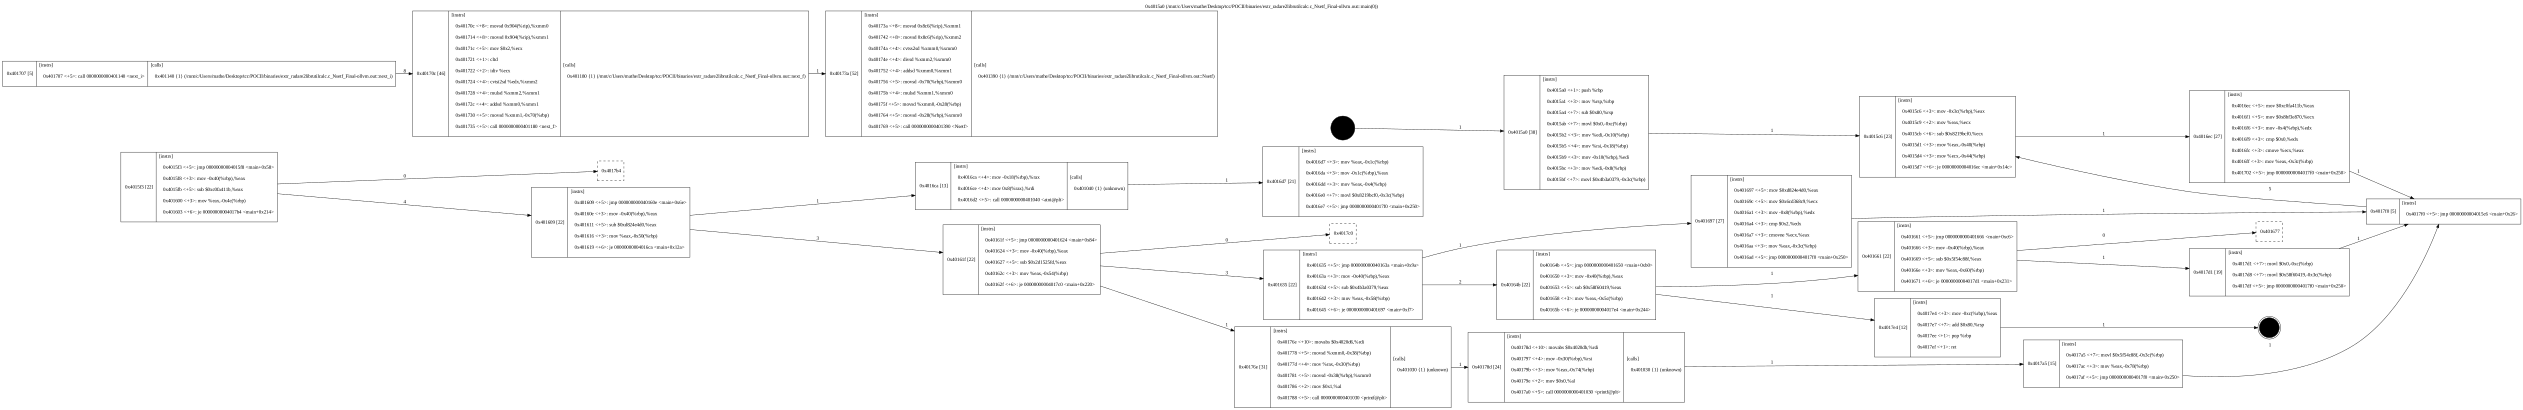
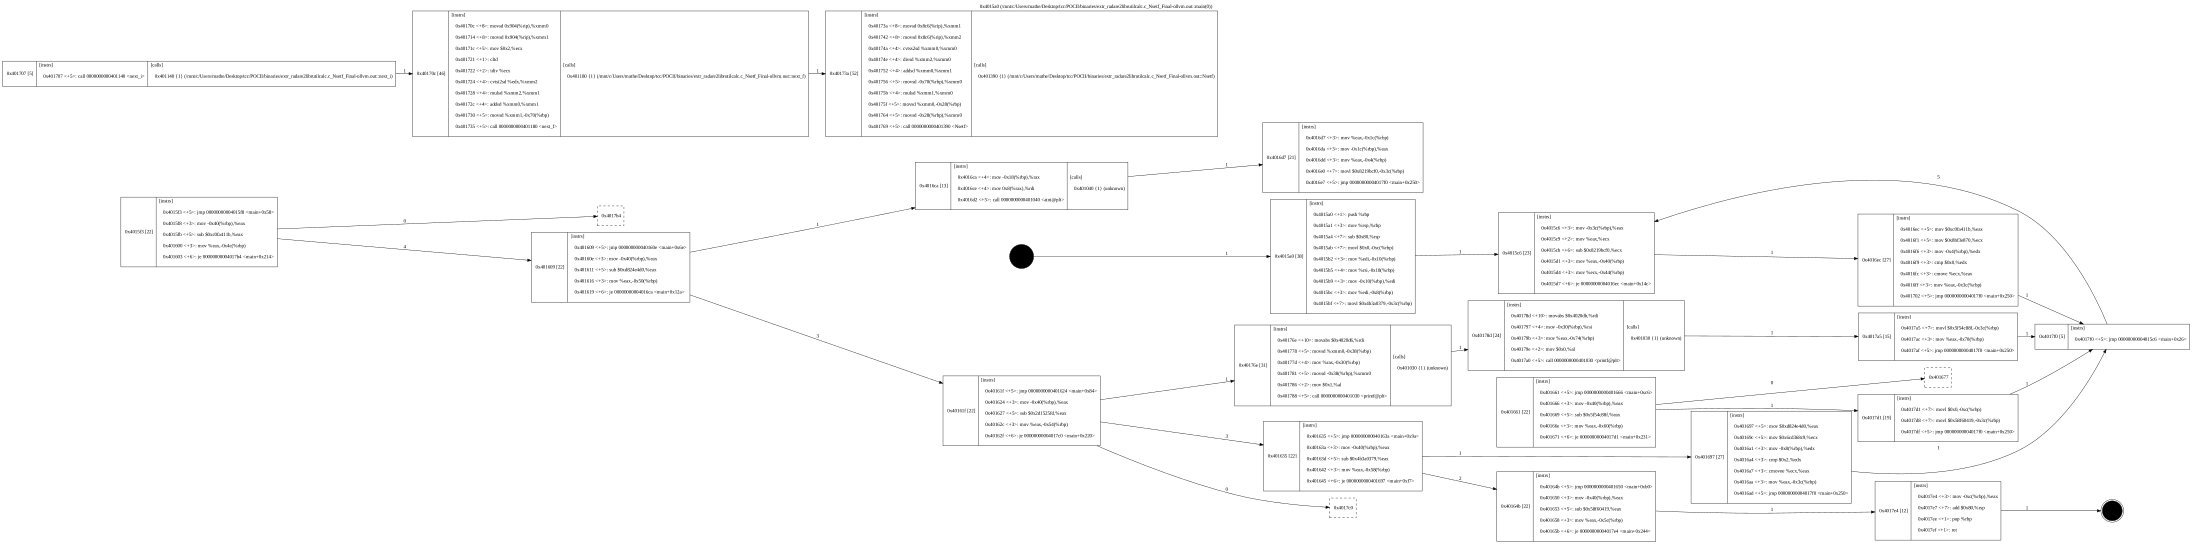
edge "0x401707 [5]" -> "0x40170c [46]": label " 8" -> " 1"
edge "0x40164b [22]" -> "0x401661 [22]": removed, label "1"
